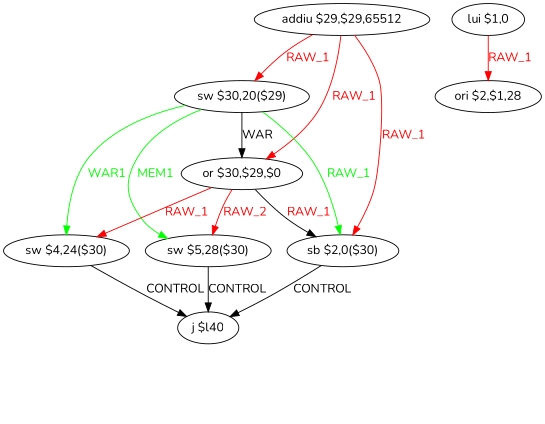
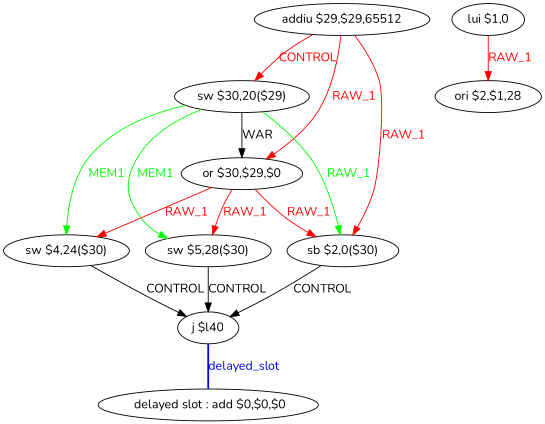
edge "addiu $29,$29,65512" -> "sw $30,20($29)": label "RAW_1" -> "CONTROL"
edge "sw $30,20($29)" -> "sw $4,24($30)": label "WAR1" -> "MEM1"
edge "or $30,$29,$0" -> "sw $5,28($30)": label "RAW_2" -> "RAW_1"
edge "or $30,$29,$0" -> "sb $2,0($30)": color black -> red
node "delayed slot : add $0,$0,$0": added
